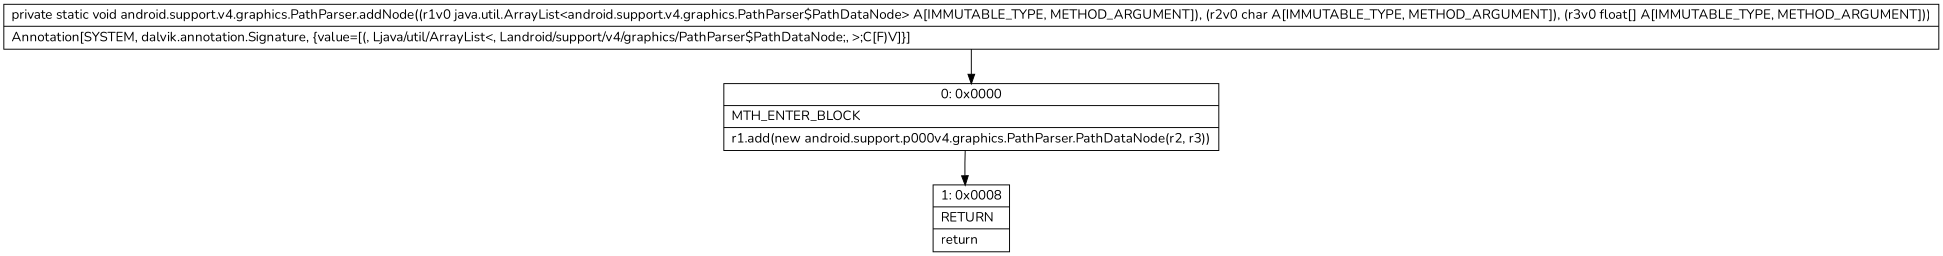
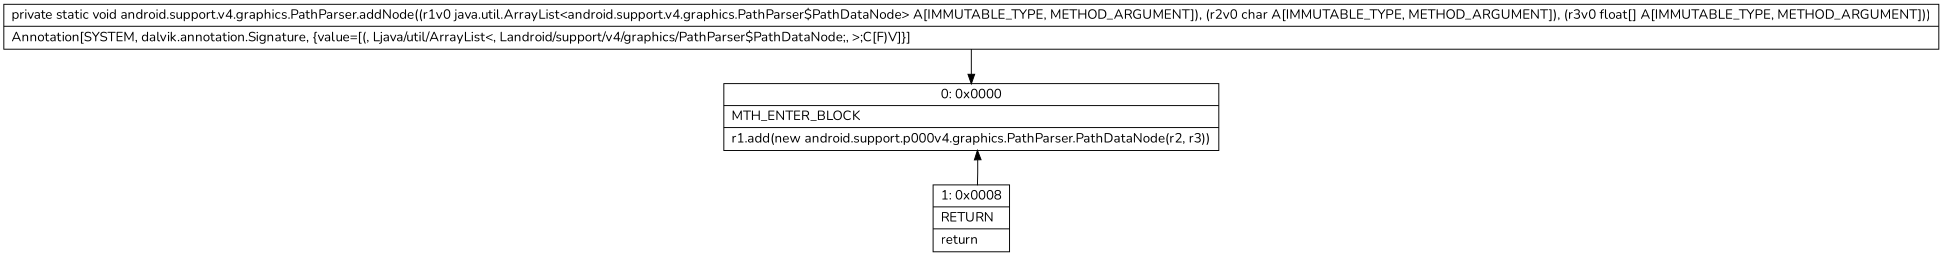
edge "0: 0x0000" -> "1: 0x0008": reversed
